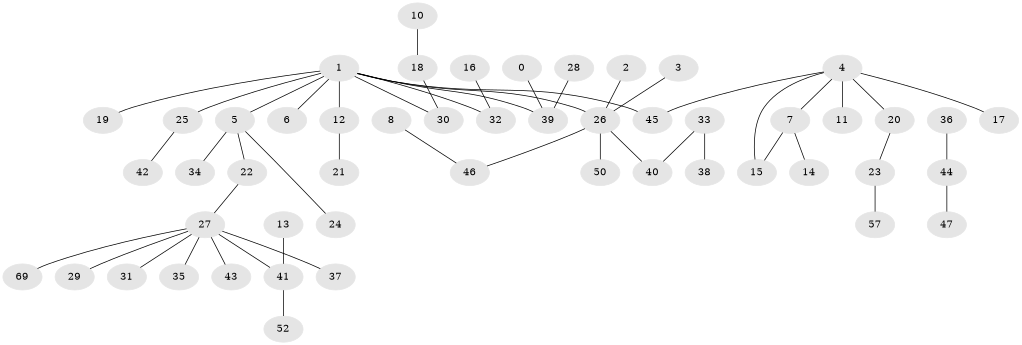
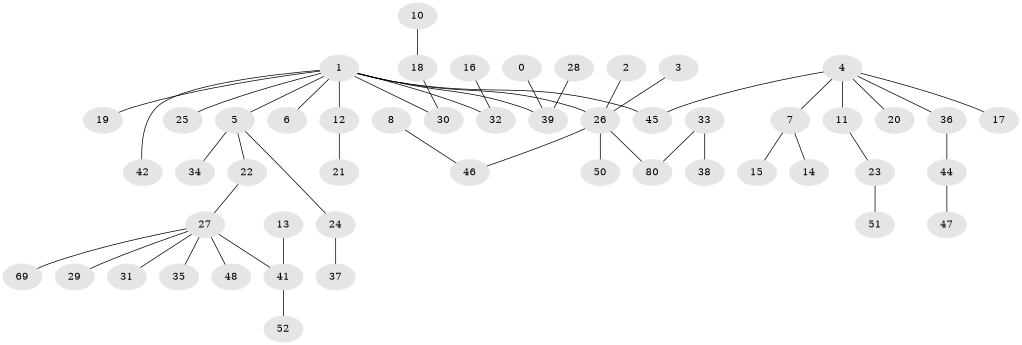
edge "4" -- "15": now "4" -- "36"
edge "25" -- "42": now "1" -- "42"
edge "20" -- "23": now "11" -- "23"
node "40": label "40" -> "80"
node "57": label "57" -> "51"
edge "27" -- "37": now "24" -- "37"
node "43": label "43" -> "48"
